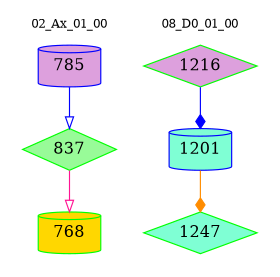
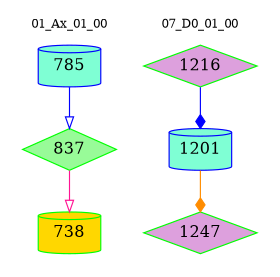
cluster "02_Ax_01_00": label "02_Ax_01_00" -> "01_Ax_01_00"
cluster "08_D0_01_00": label "08_D0_01_00" -> "07_D0_01_00"
node "785": fillcolor plum -> aquamarine
node "768": label "768" -> "738"
node "1247": fillcolor aquamarine -> plum
